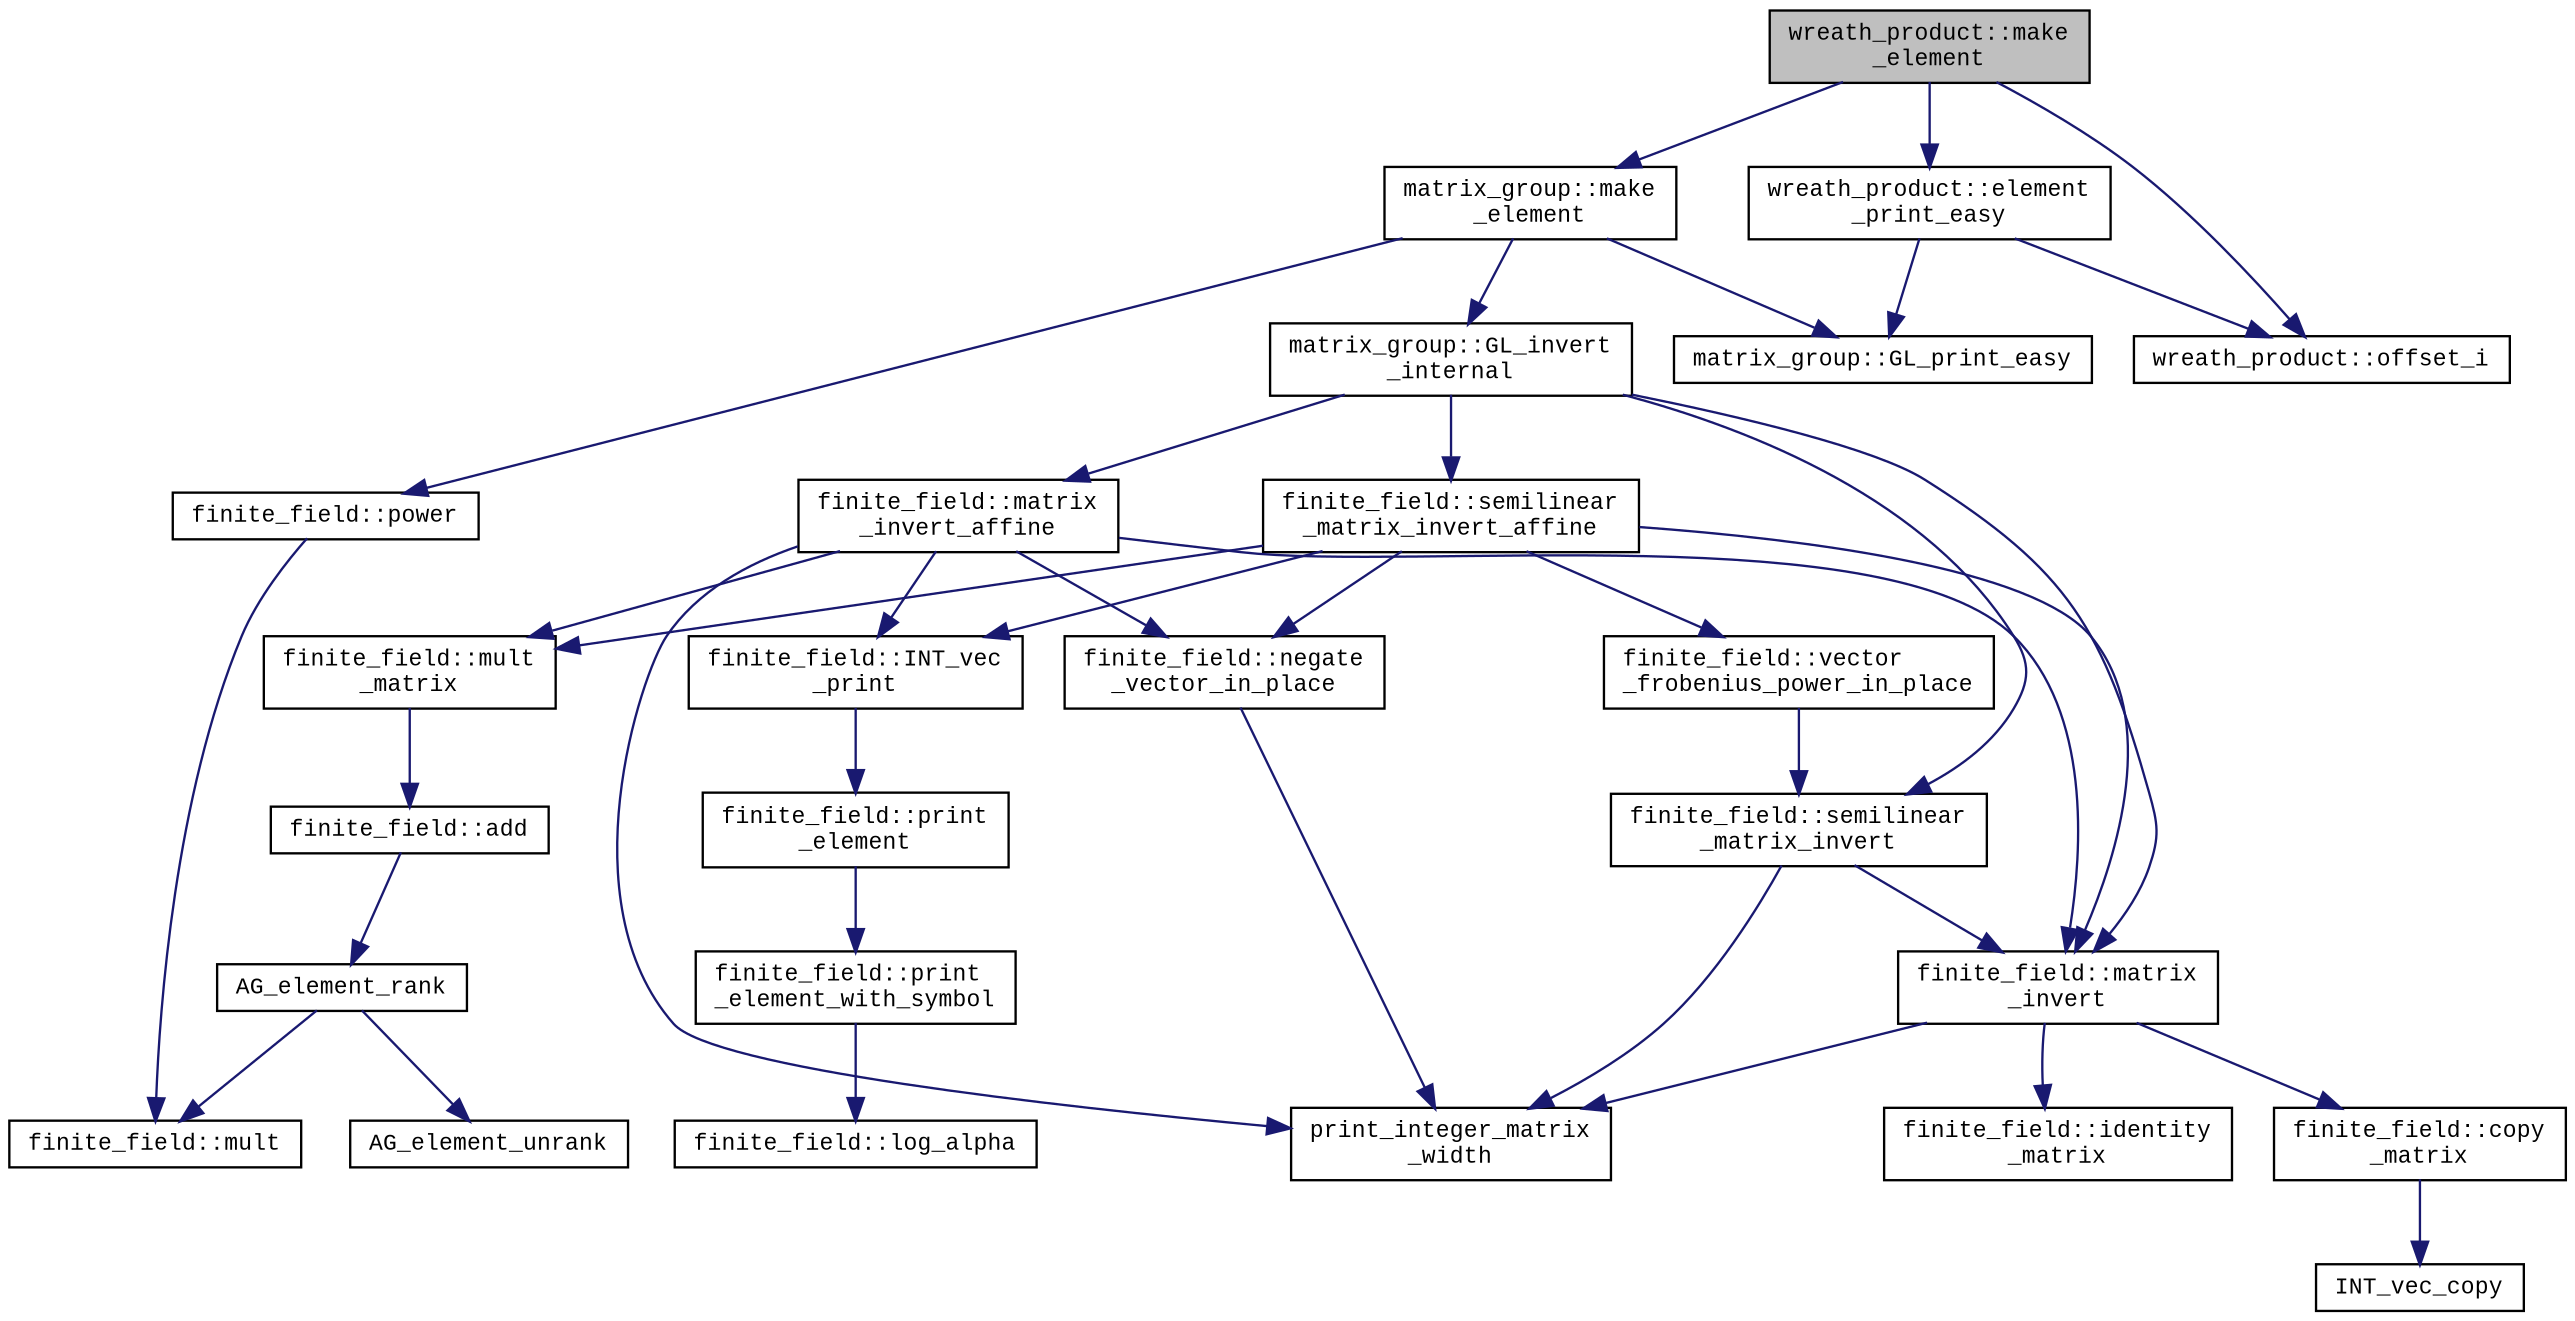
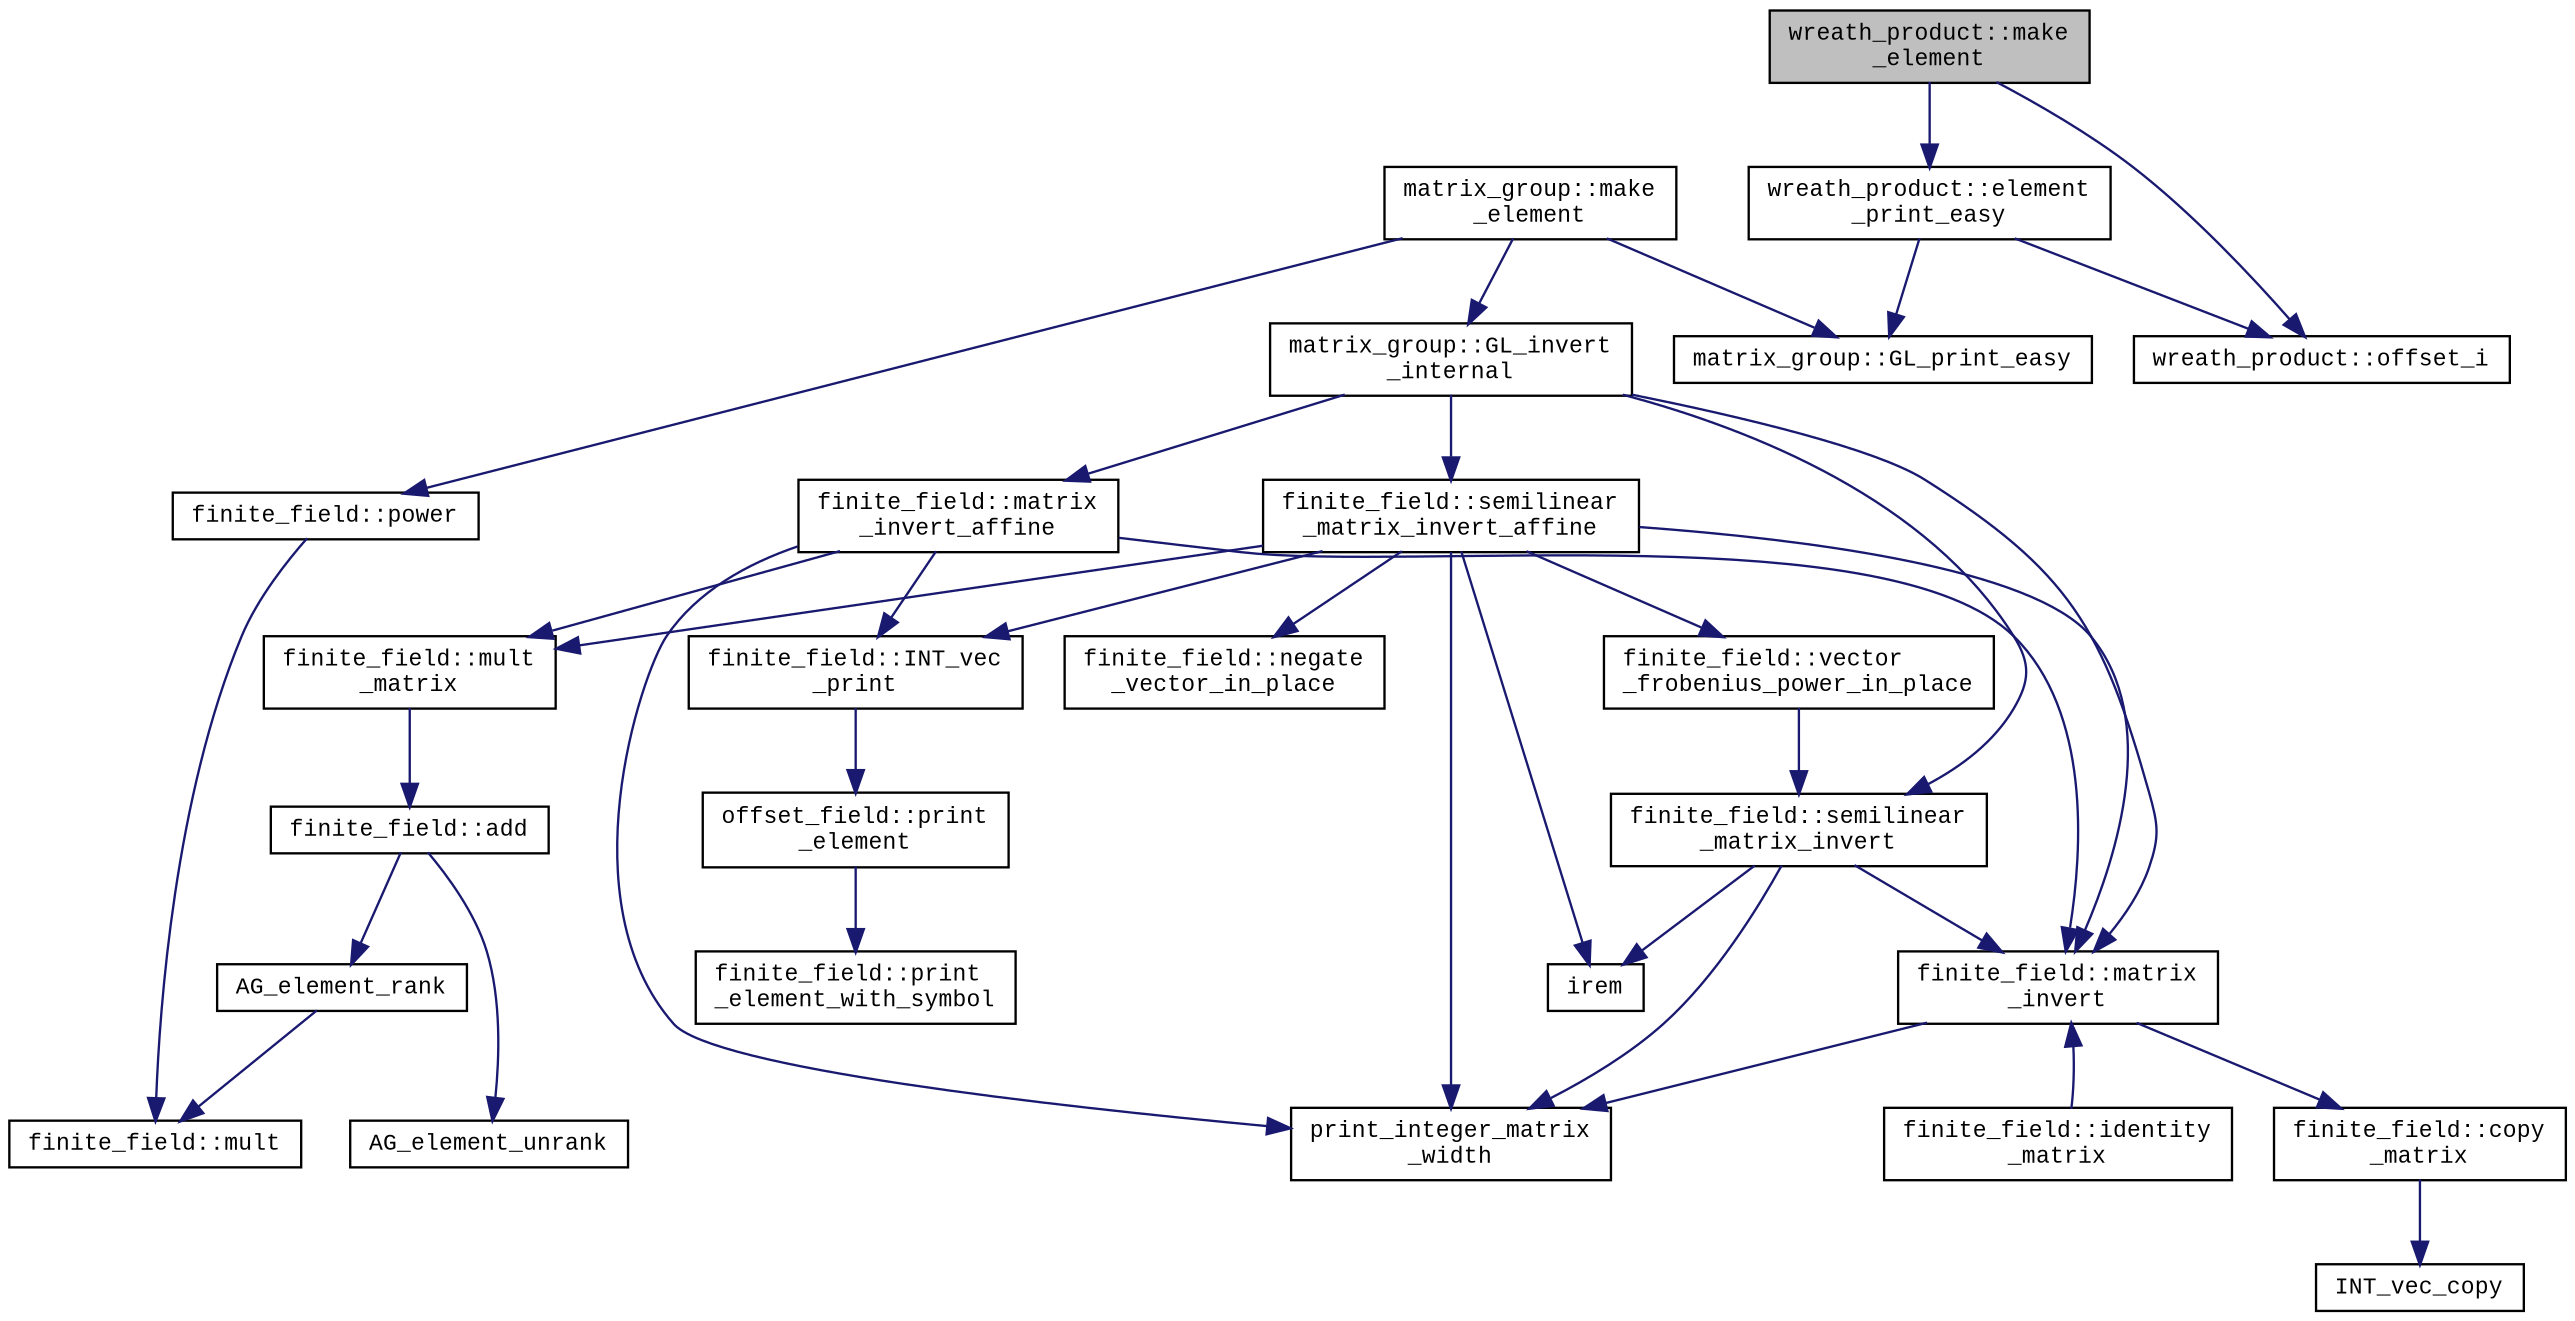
edge "wreath_product::make _element" -> "matrix_group::make _element": removed
edge "finite_field::matrix _invert_affine" -> "finite_field::negate _vector_in_place": removed
node "finite_field::print _element": label "finite_field::print _element" -> "offset_field::print _element"
edge "finite_field::negate _vector_in_place" -> "print_integer_matrix _width": now "finite_field::semilinear _matrix_invert_affine" -> "print_integer_matrix _width"
node "irem": added
edge "finite_field::matrix _invert" -> "finite_field::identity _matrix": reversed
edge "AG_element_rank" -> "AG_element_unrank": now "finite_field::add" -> "AG_element_unrank"
node "finite_field::log_alpha": removed
